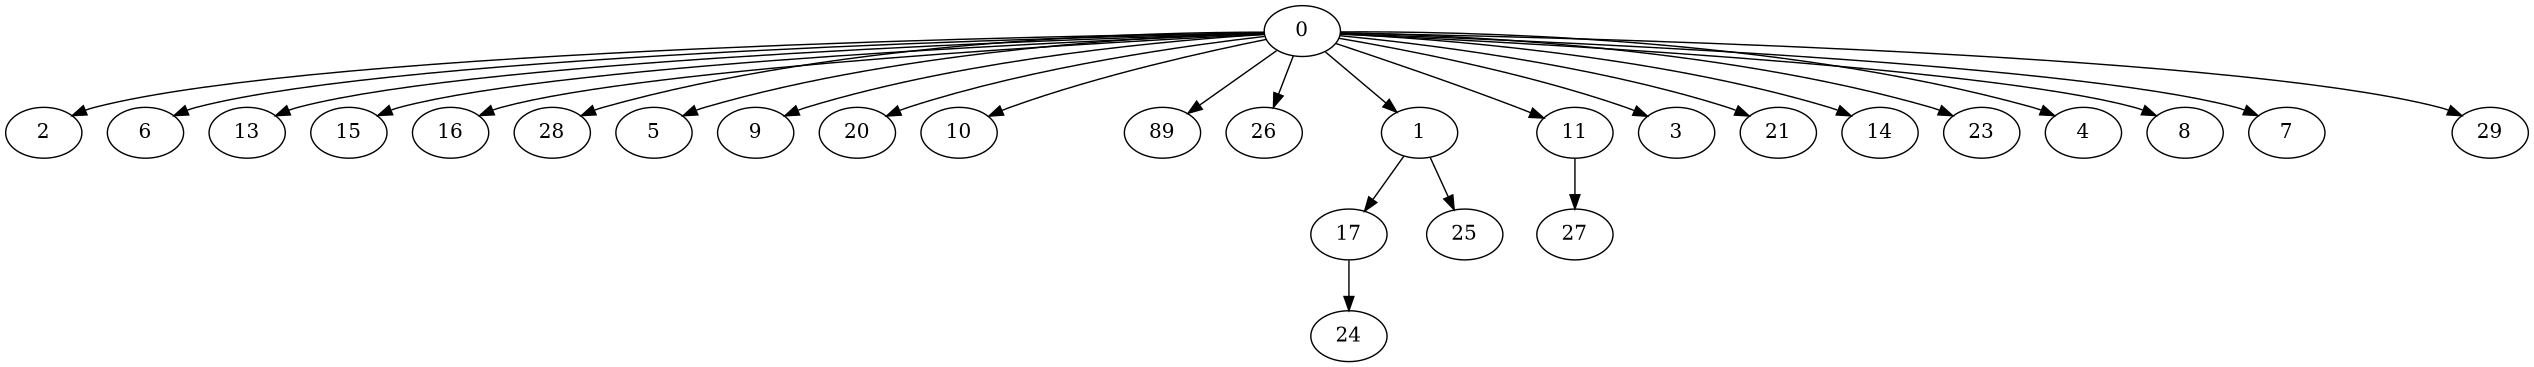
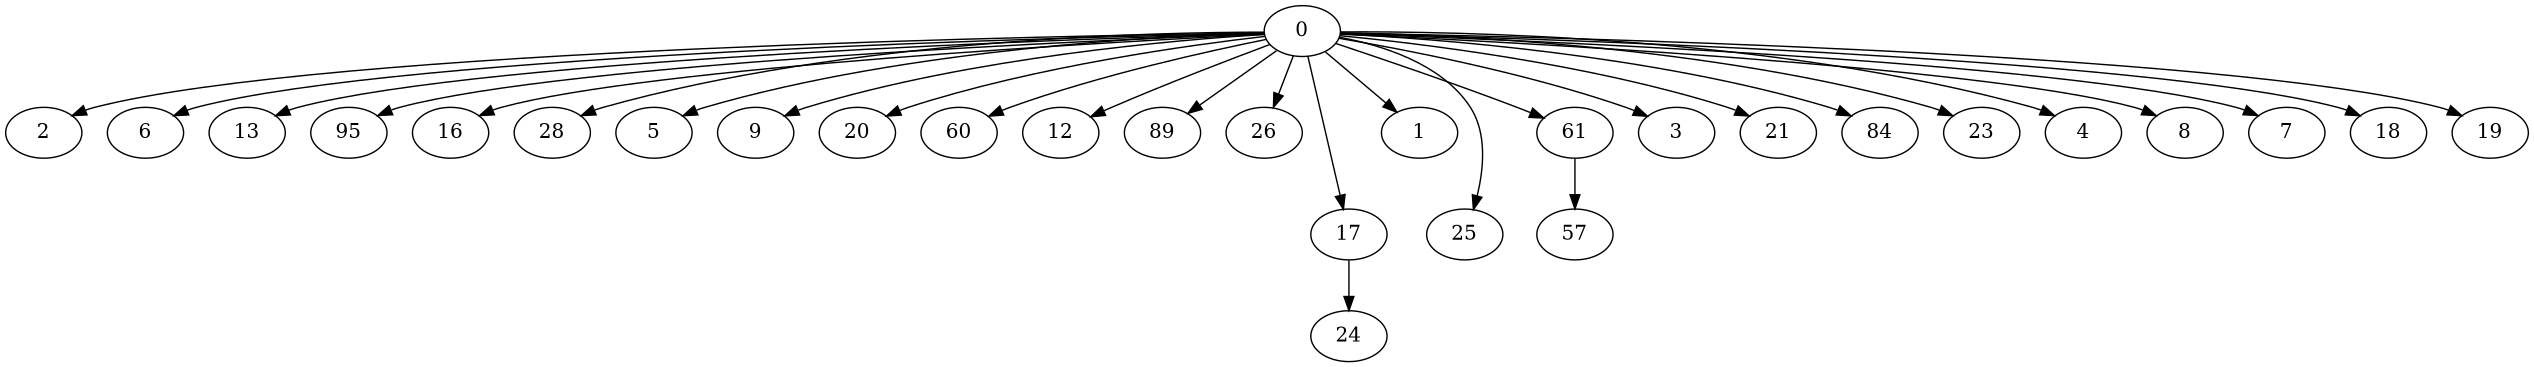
node "15": label "15" -> "95"
node "10": label "10" -> "60"
node "12": added
node "11": label "11" -> "61"
node "14": label "14" -> "84"
node "18": added
node "29": label "29" -> "19"
edge "1" -> "25": now "0" -> "25"
edge "1" -> "17": now "0" -> "17"
node "27": label "27" -> "57"
